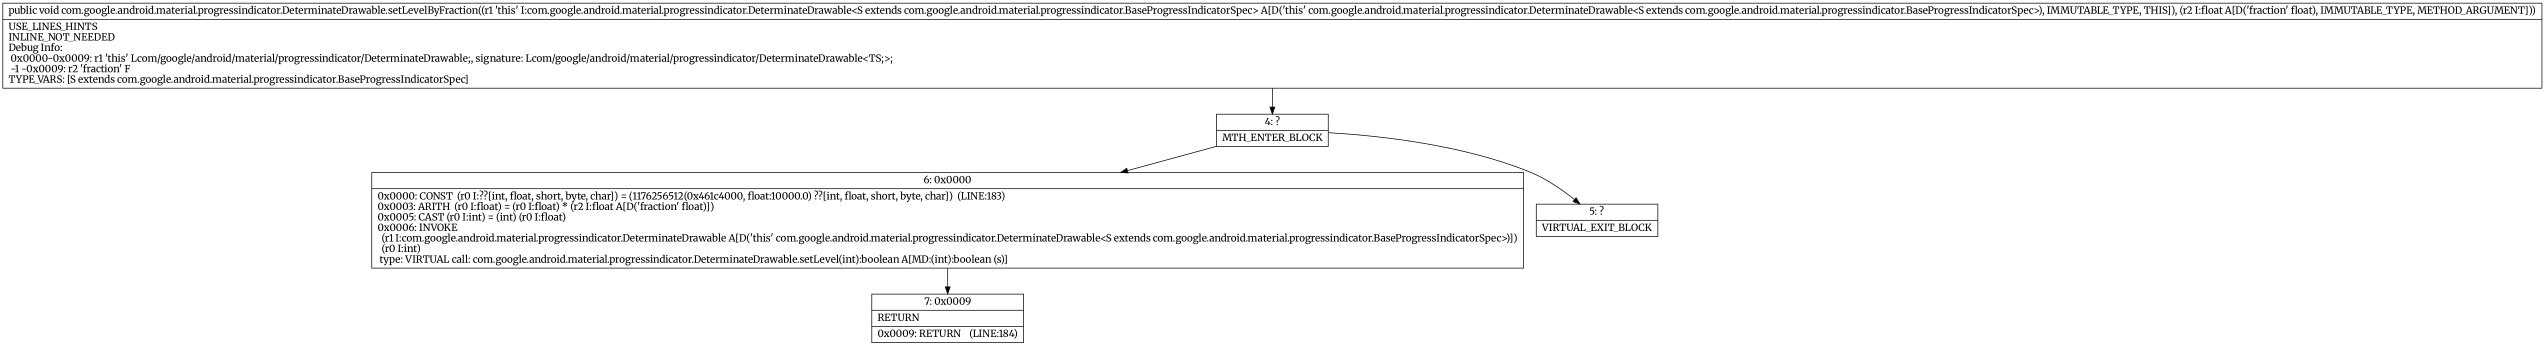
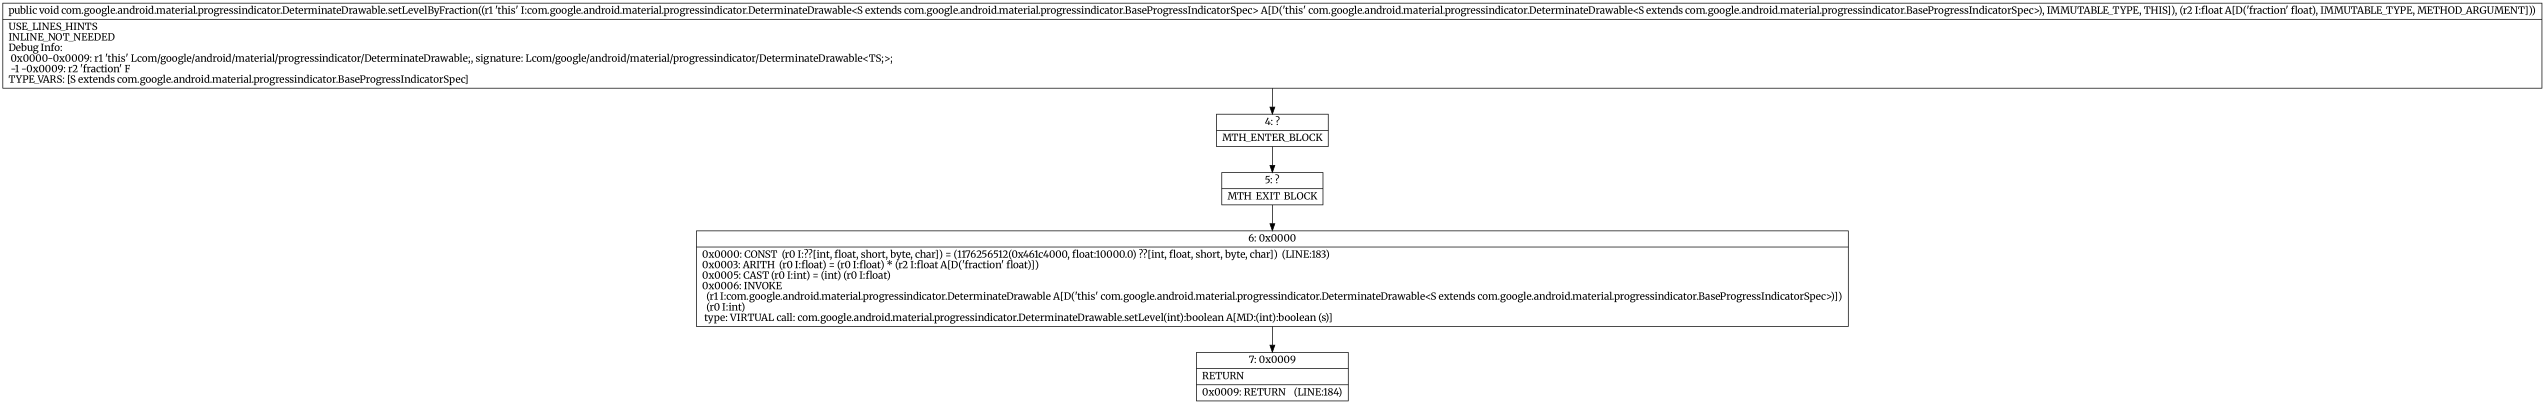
edge "4: ?" -> "6: 0x0000": now "5: ?" -> "6: 0x0000"
node "5: ?": text "VIRTUAL_EXIT_BLOCK" -> "MTH_EXIT_BLOCK"
